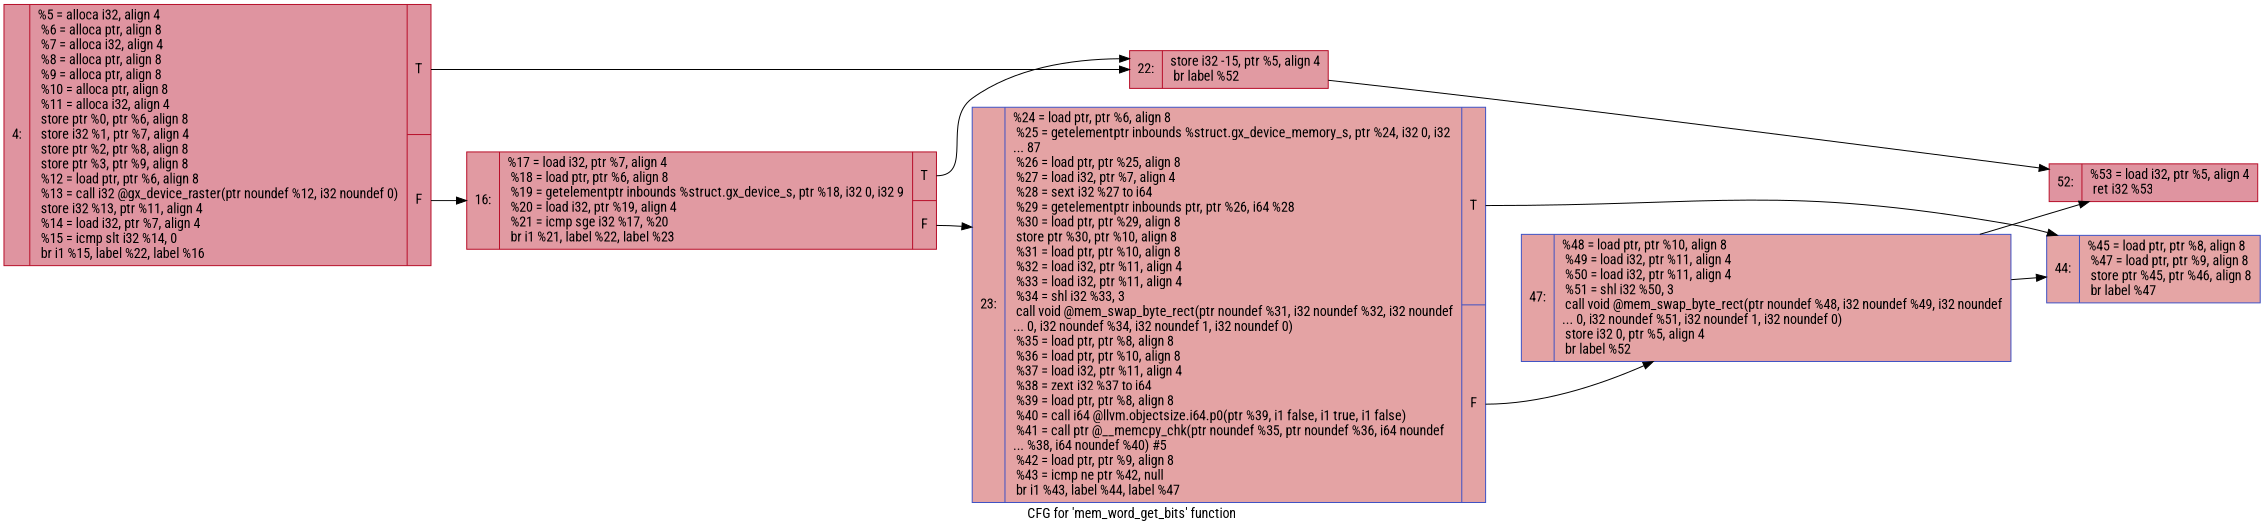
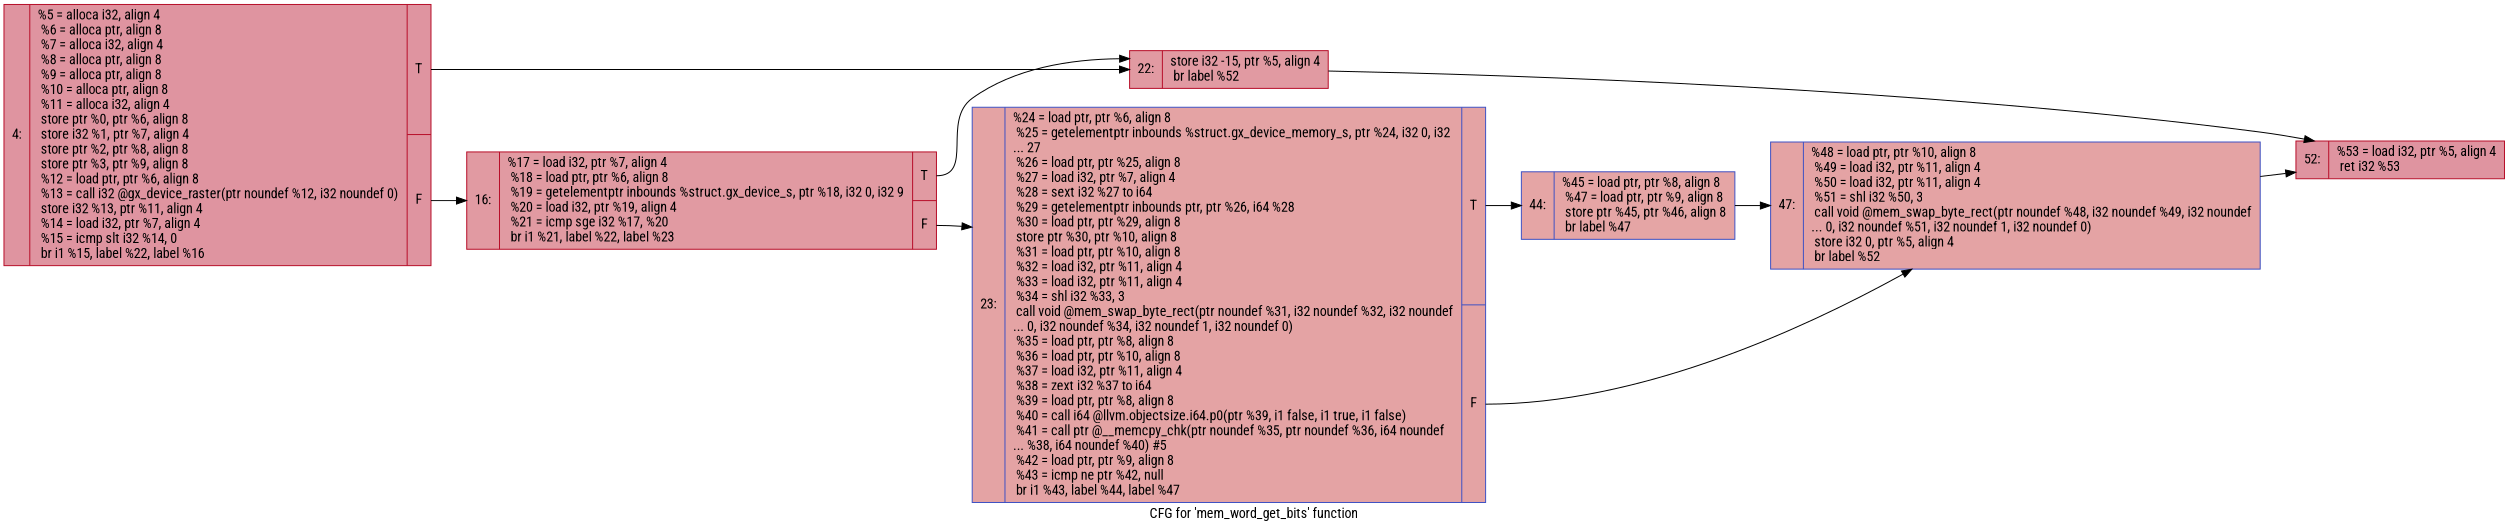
node "23:": text "... 87" -> "... 27"
edge "47:" -> "44:": reversed
